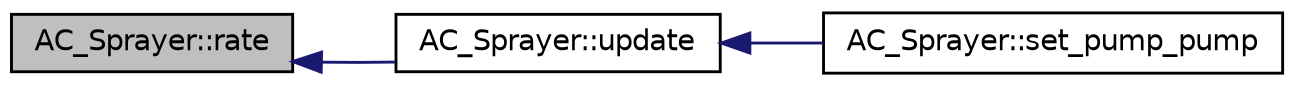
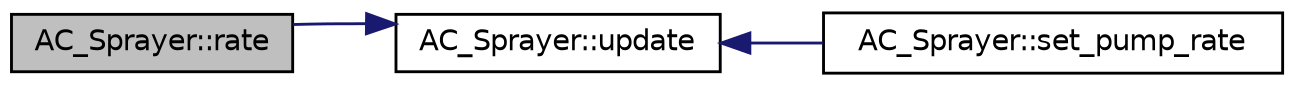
node "AC_Sprayer::set_pump_pump": label "AC_Sprayer::set_pump_pump" -> "AC_Sprayer::set_pump_rate"
edge "AC_Sprayer::update" -> "AC_Sprayer::rate": reversed
